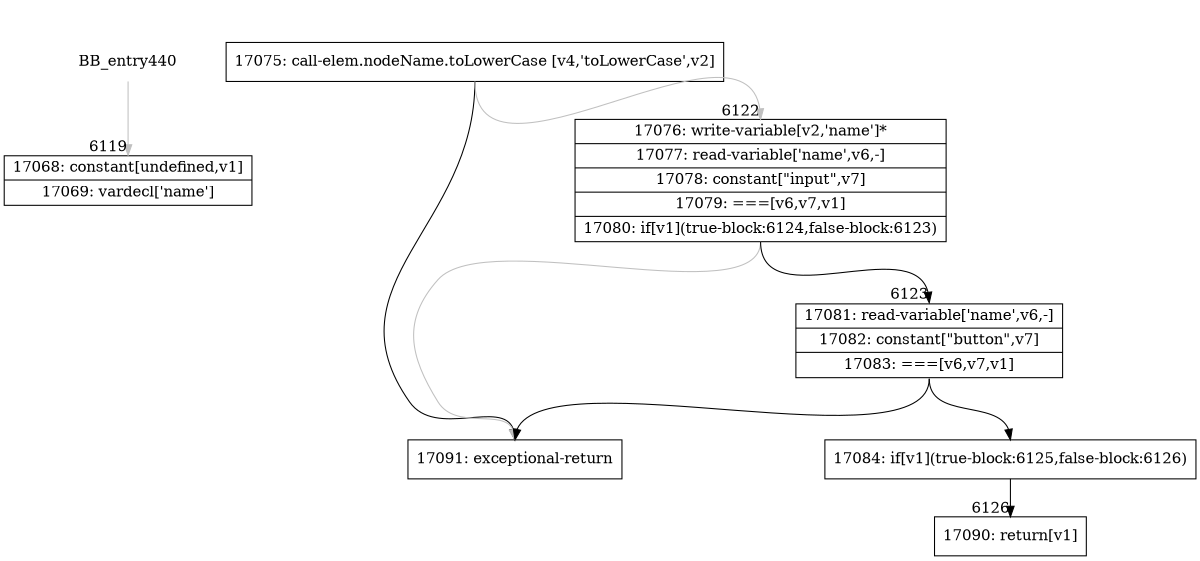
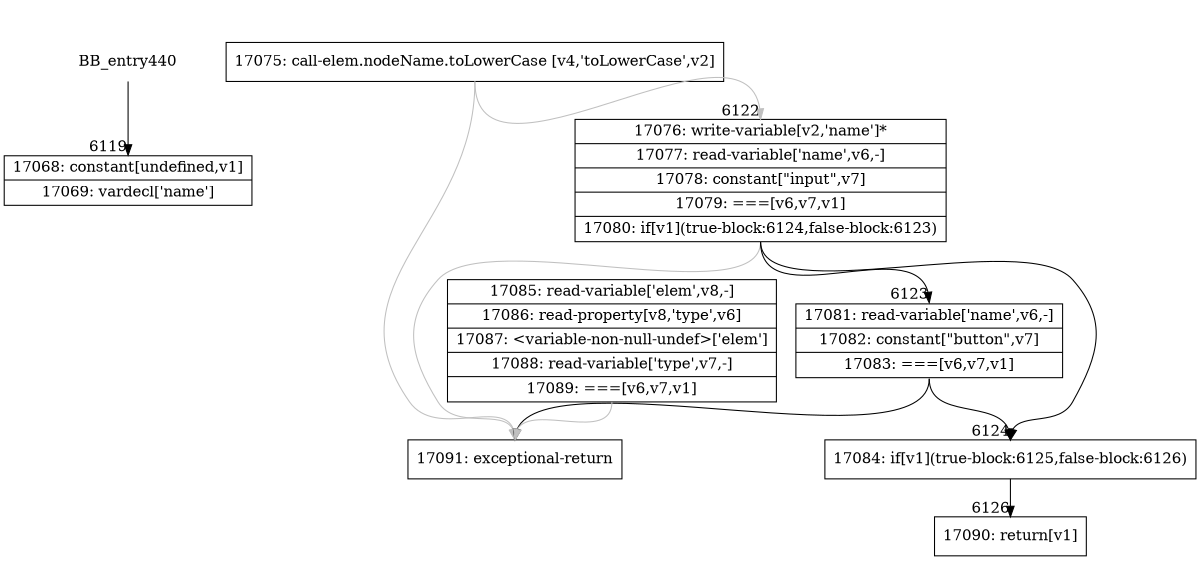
edge "BB_entry440" -> "17068: constant[undefined,v1]": color gray -> black
edge "17076: write-variable[v2,'name']*" -> "17084: if[v1](true-block:6125,false-block:6126)": added
edge "17075: call-elem.nodeName.toLowerCase [v4,'toLowerCase',v2]" -> "17091: exceptional-return": color black -> gray
node "17085: read-variable['elem',v8,-]": added
